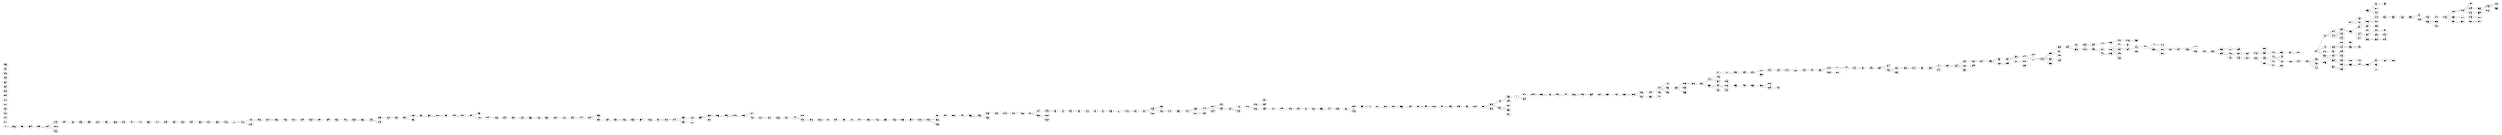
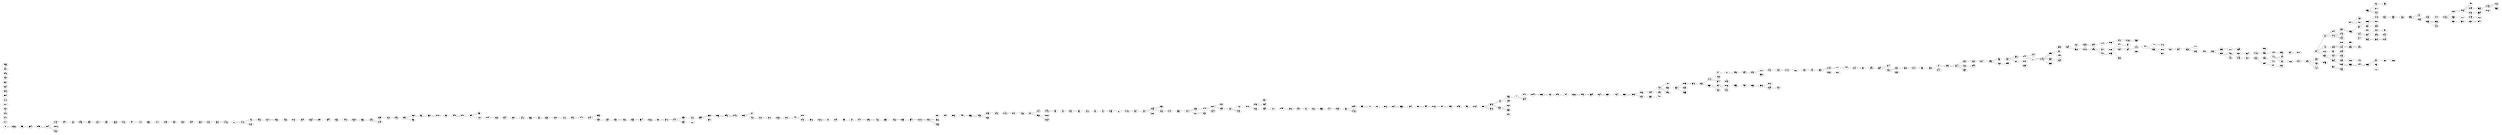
node "n190": removed
